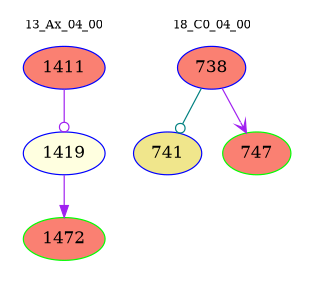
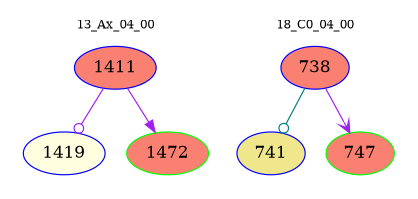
edge "1419" -> "1472": now "1411" -> "1472"
